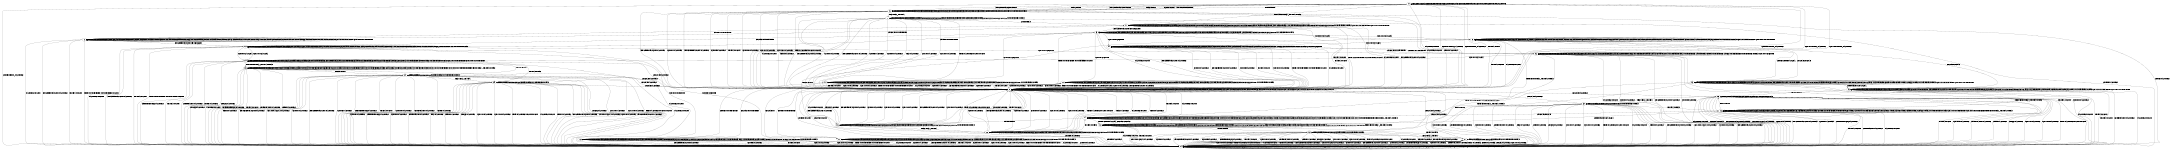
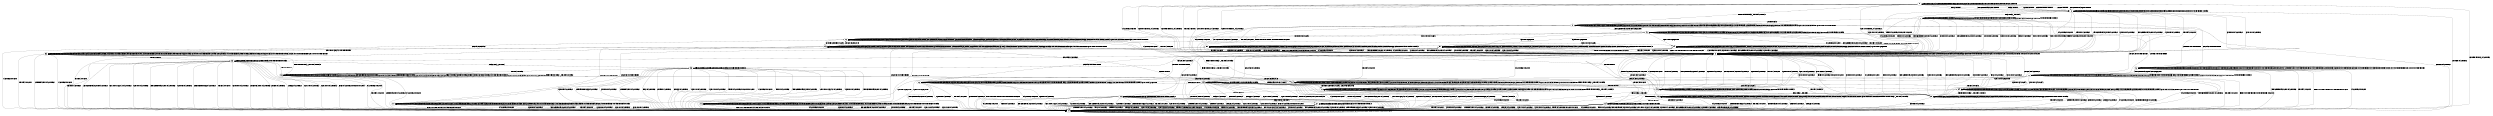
edge "s29" -> "s2": reversed
edge "s15" -> "s23": label "CH_REQUEST_PTY/CH_SUCCESS" -> "CH_WINDOW_ADJUST/UNIMPLEMENTED"
edge "s17" -> "s10": label "CH_CLOSE/PTY" -> "CH_CLOSE/UNIMPLEMENTED"
